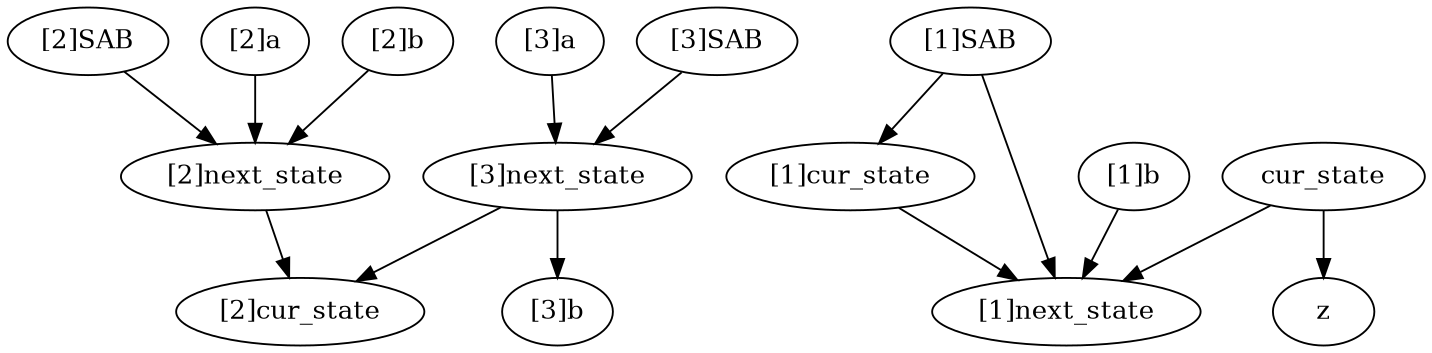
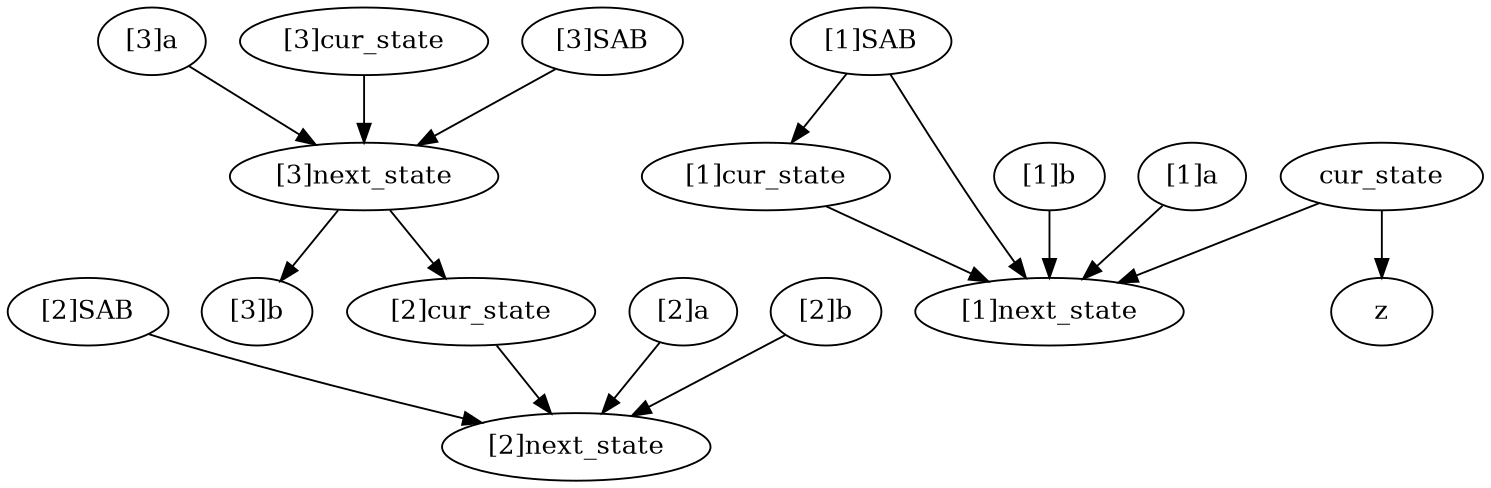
node "[3]cur_state": added
node "[1]a": added
edge "[2]next_state" -> "[2]cur_state": reversed
